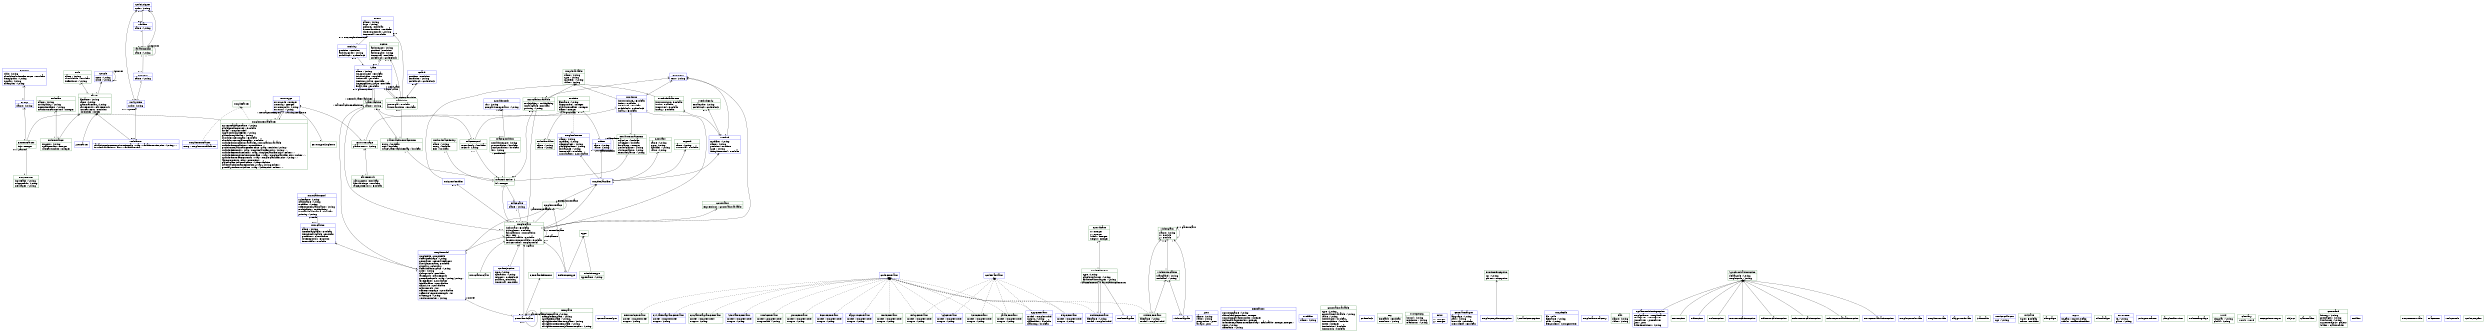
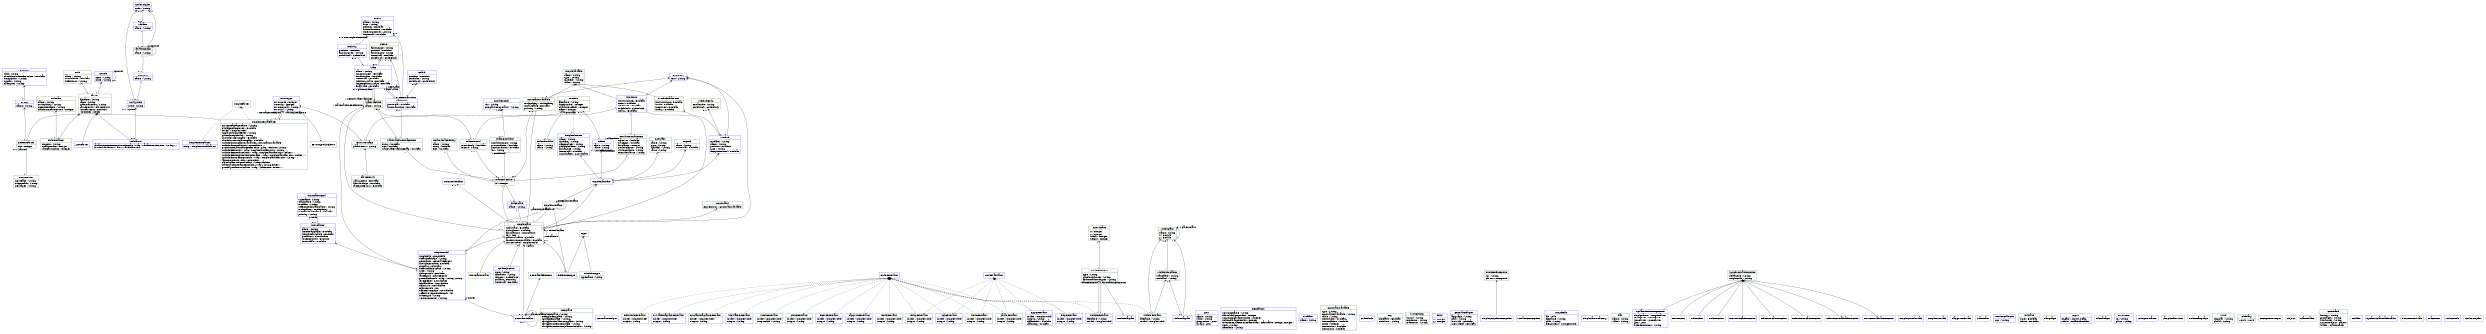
edge "UniqueIdentifier" -> "UmpleVariable": removed
node "Transition": color darkgreen -> blue
node "DynamicClassPathLoader": added
